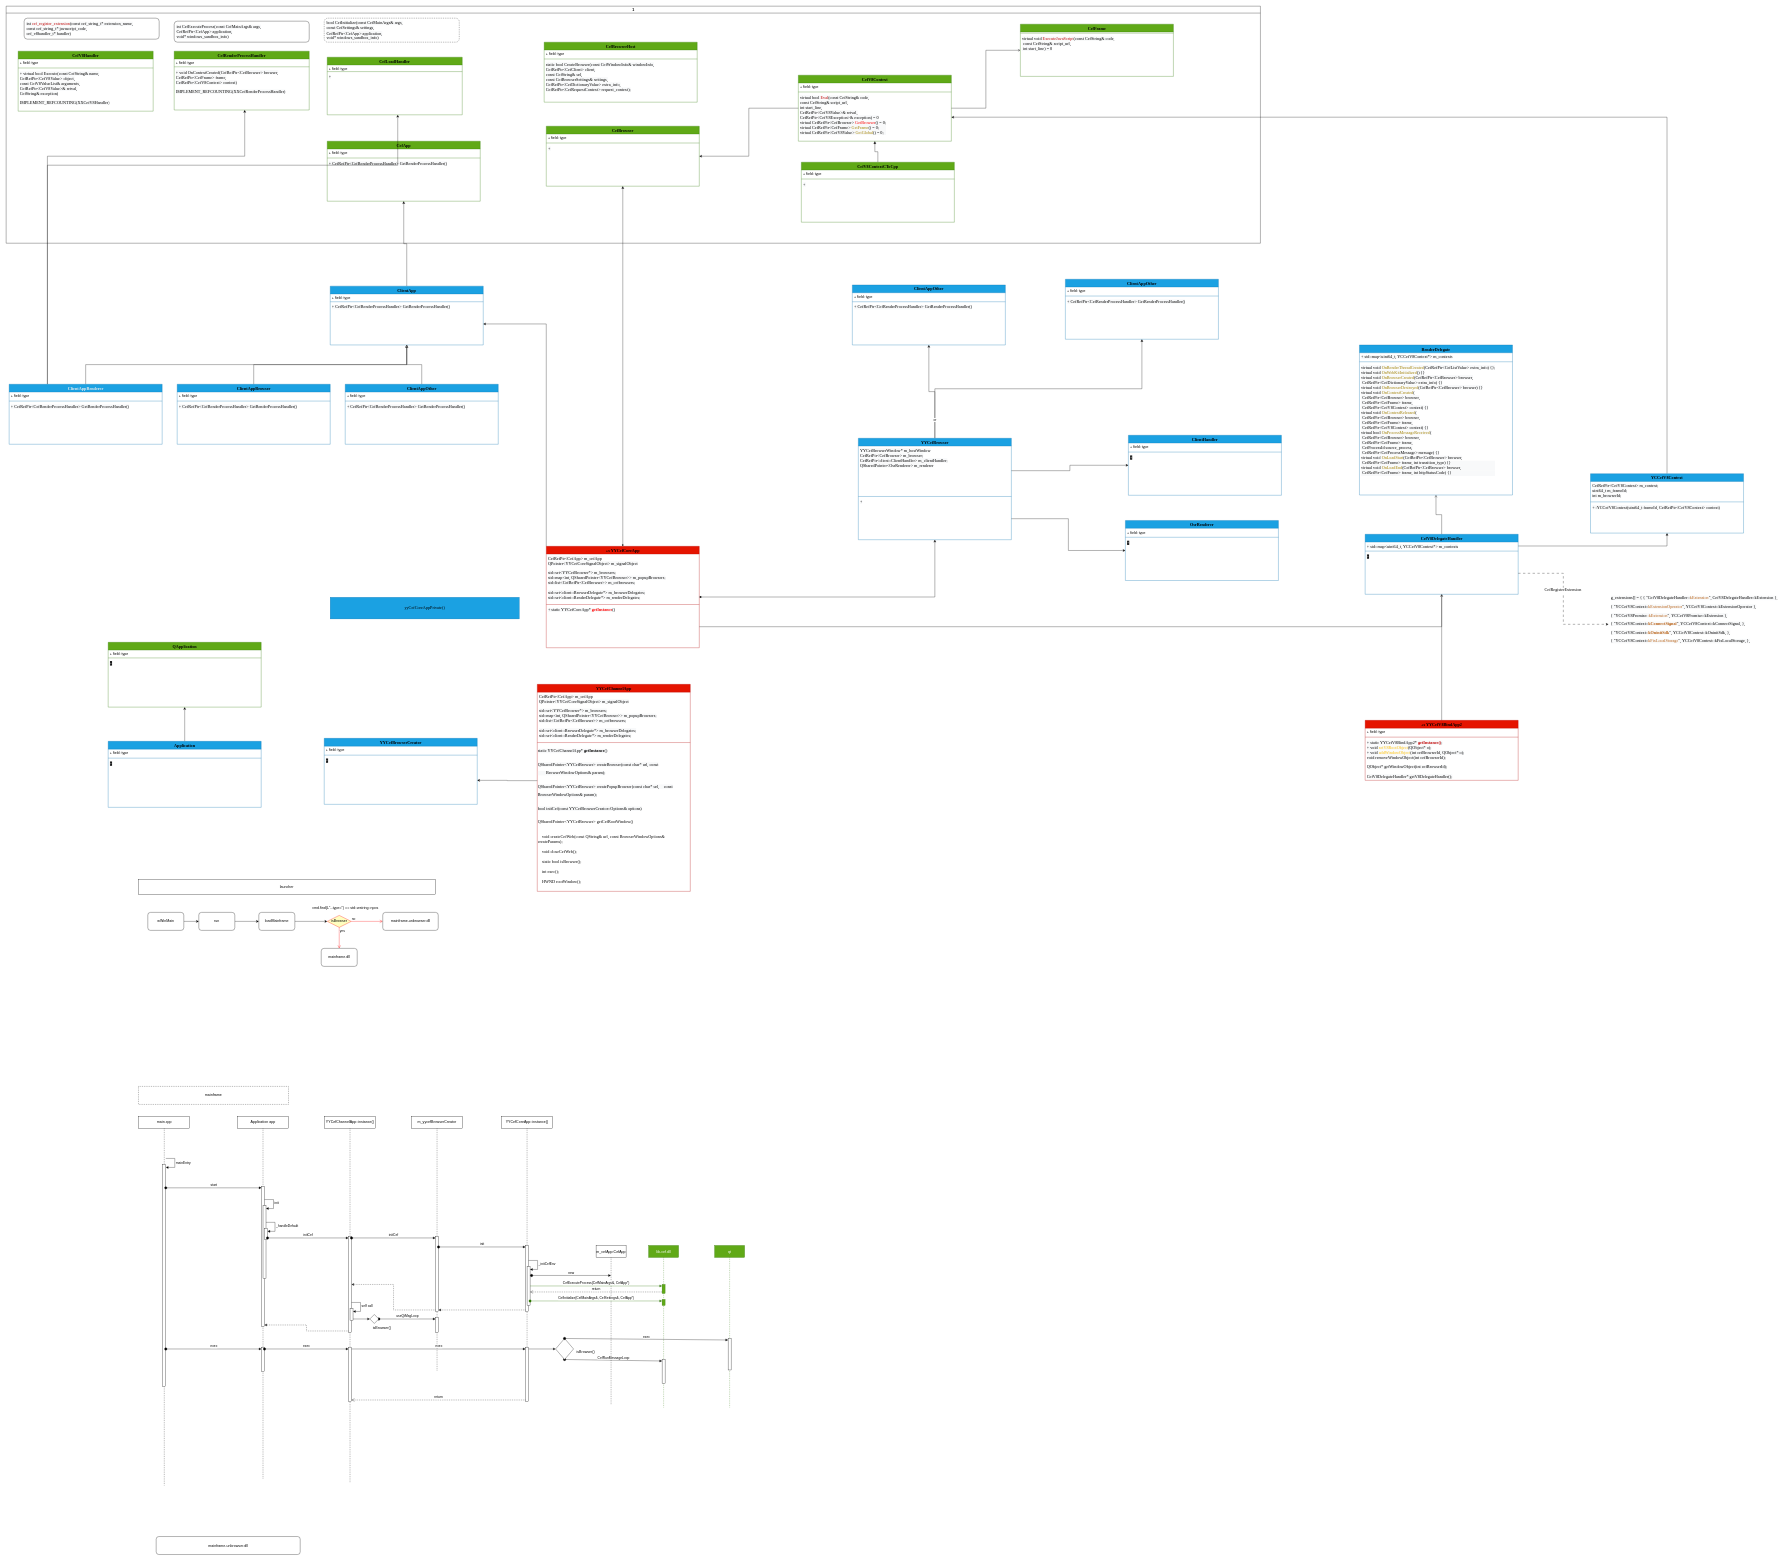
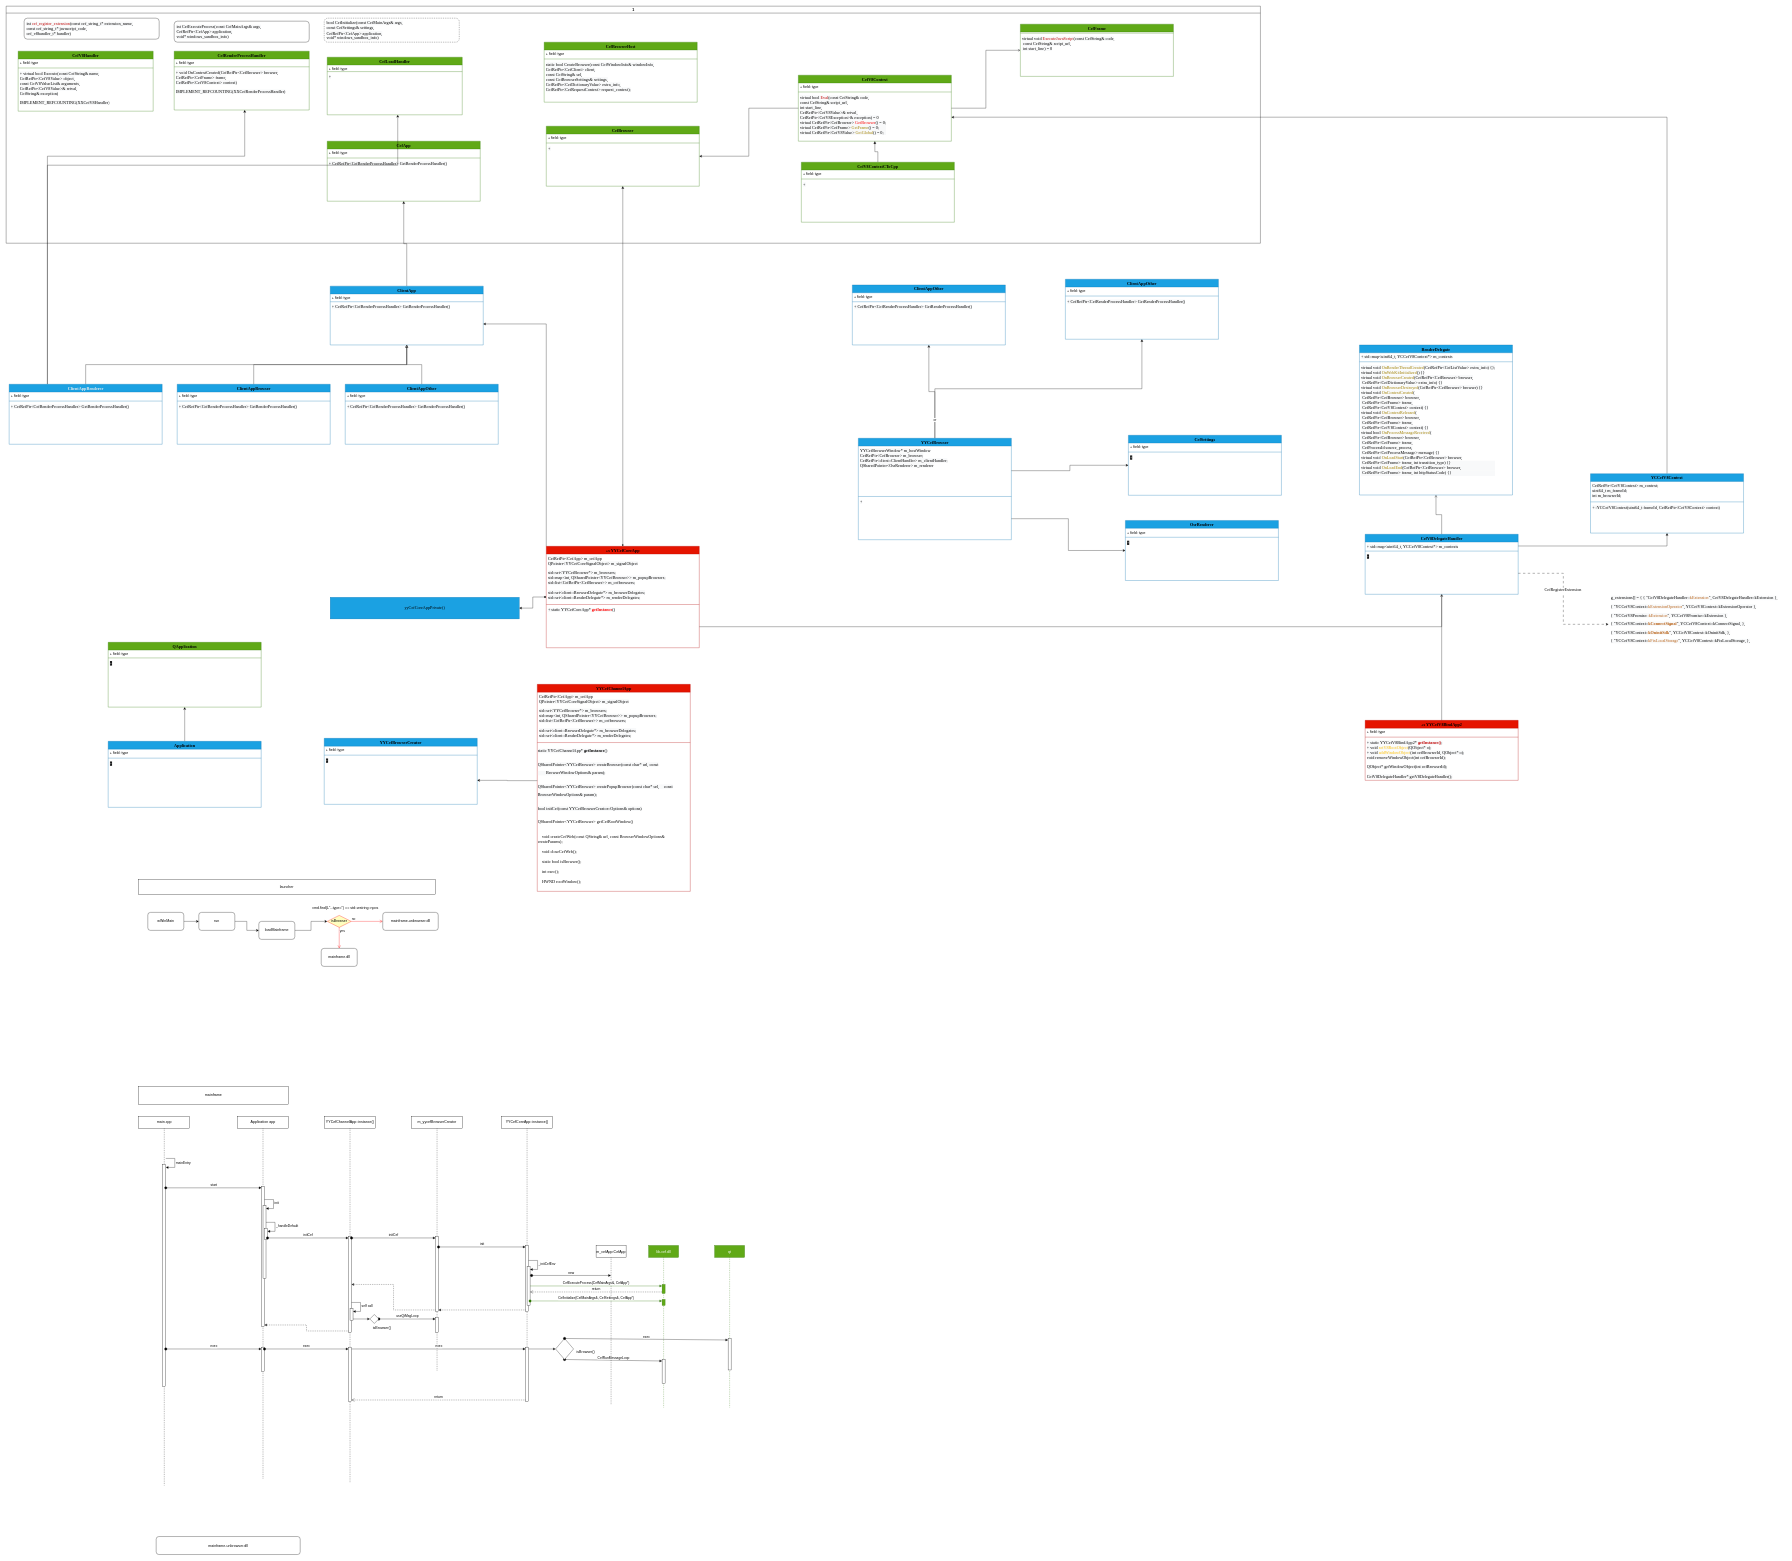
node "ClientHandler": label "ClientHandler" -> "CefSettings"
edge "YYCefBrowser" -- "+s YYCefCoreApp": now "yyCefCoreAppPrivate()" -- "+s YYCefCoreApp"
node "loadMainframe": moved (277, 921) -> (277, 930)
node "mainframe": style dashed -> solid
